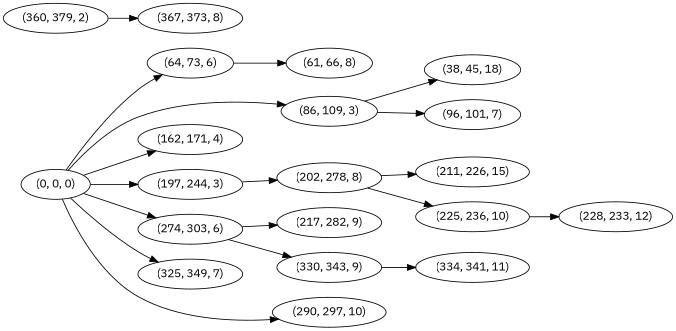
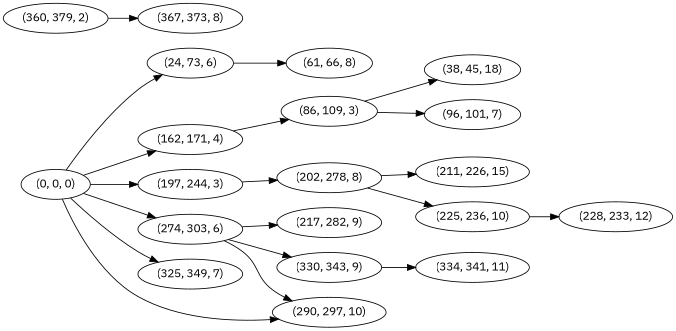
node "(64, 73, 6)": label "(64, 73, 6)" -> "(24, 73, 6)"
edge "(0, 0, 0)" -> "(86, 109, 3)": now "(162, 171, 4)" -> "(86, 109, 3)"
edge "(274, 303, 6)" -> "(290, 297, 10)": added
